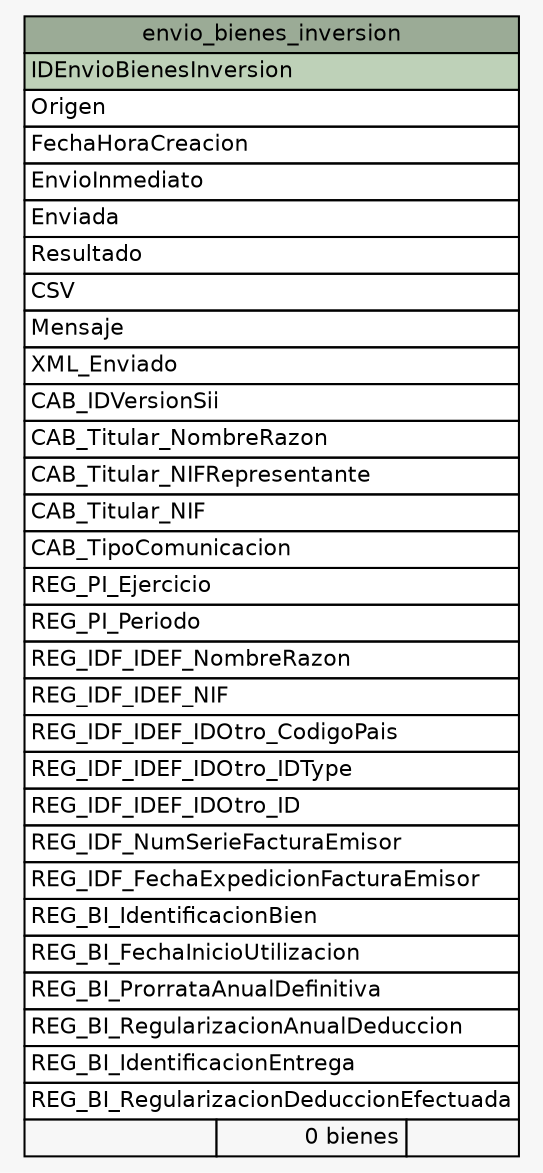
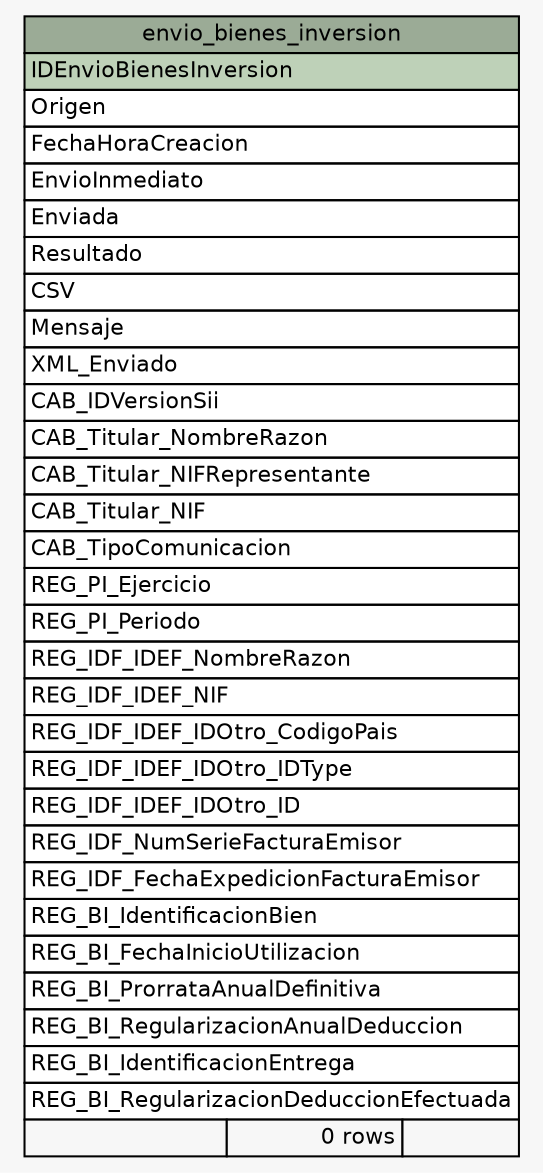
node "envio_bienes_inversion": text "0 bienes" -> "0 rows"
